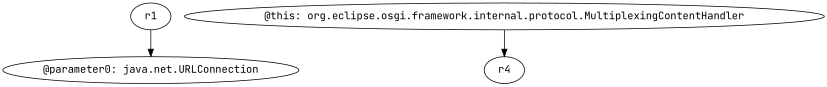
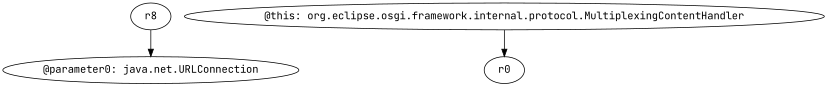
node "r1": label "r1" -> "r8"
node "r4": label "r4" -> "r0"
